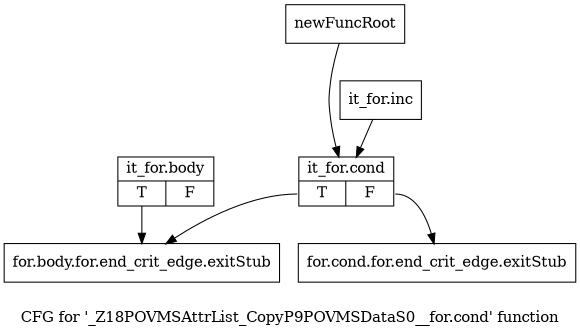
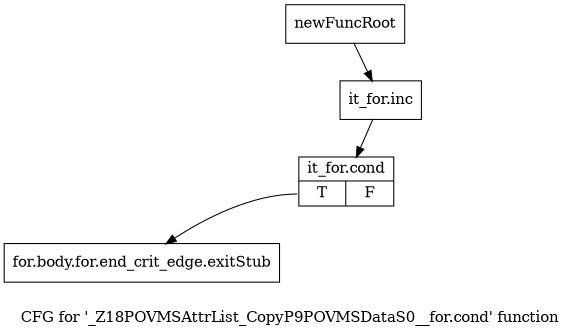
edge "newFuncRoot" -> "it_for.cond": now "newFuncRoot" -> "it_for.inc"
node "it_for.body": removed
node "for.cond.for.end_crit_edge.exitStub": removed
